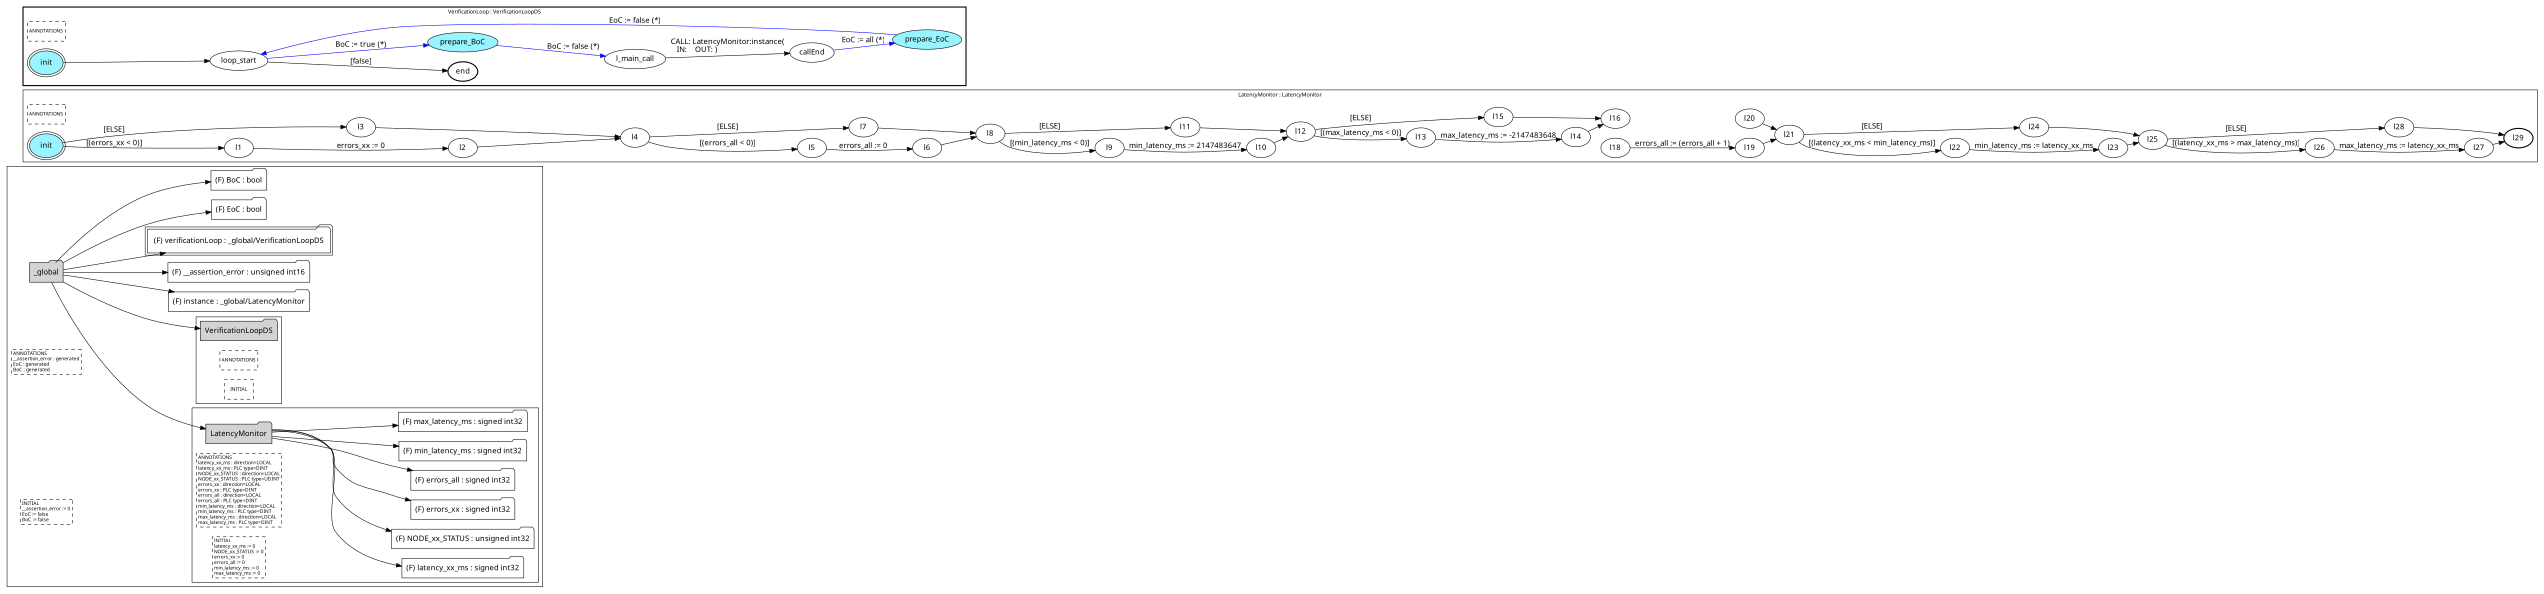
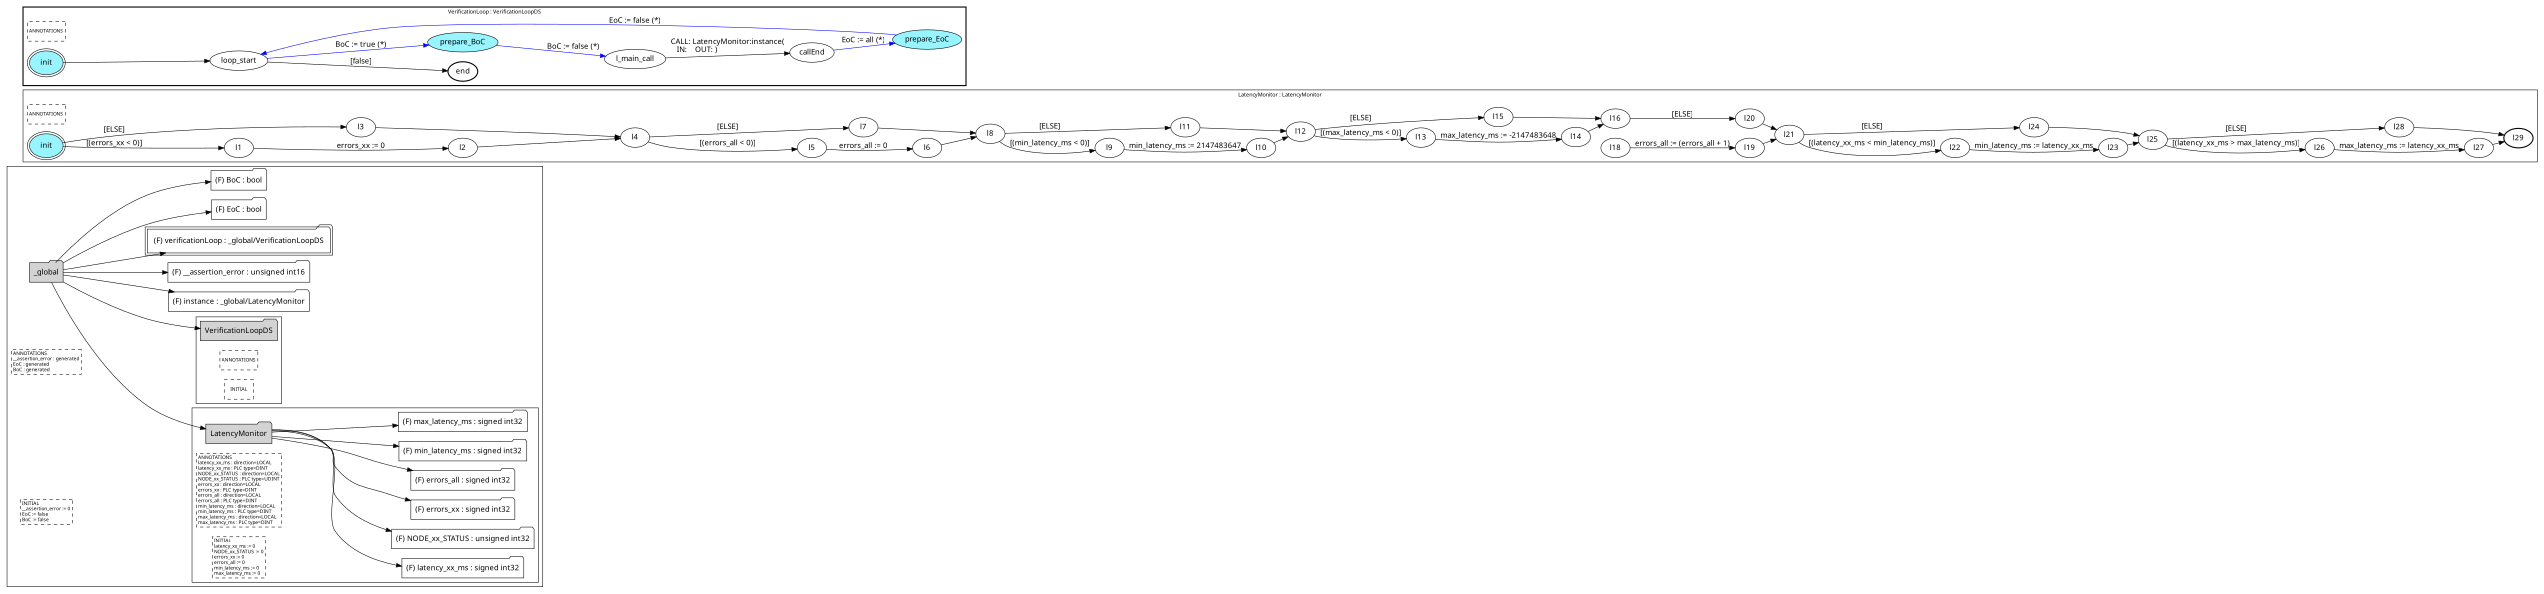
edge "l16" -> "l20": added, label "[ELSE]"
